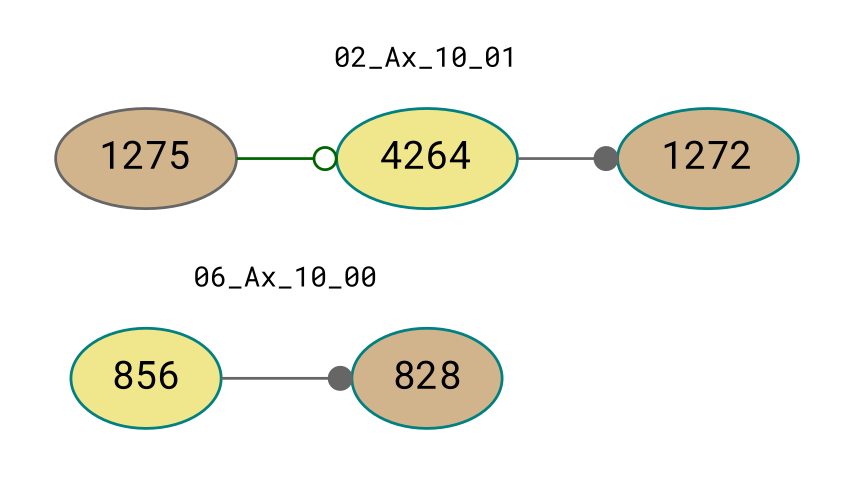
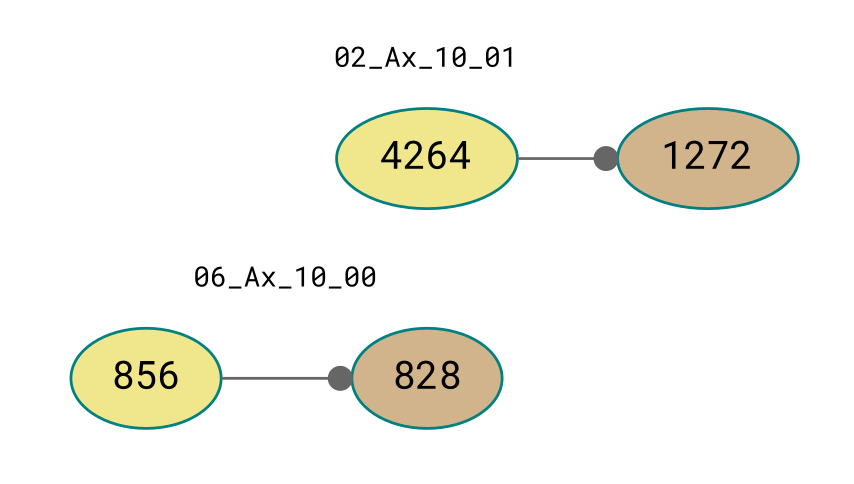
node "1275": removed
